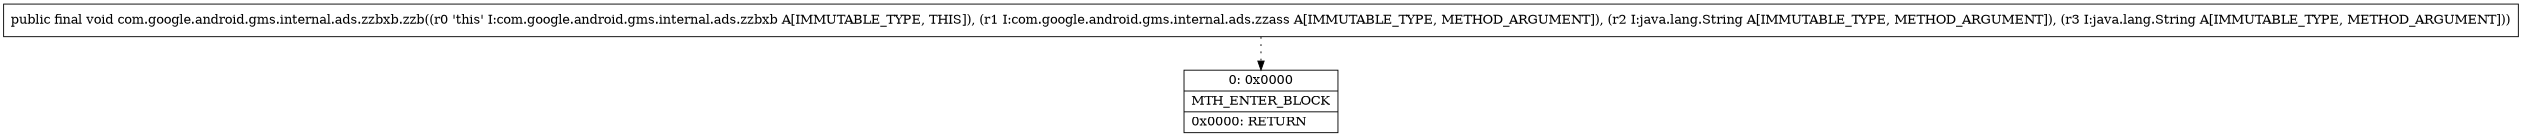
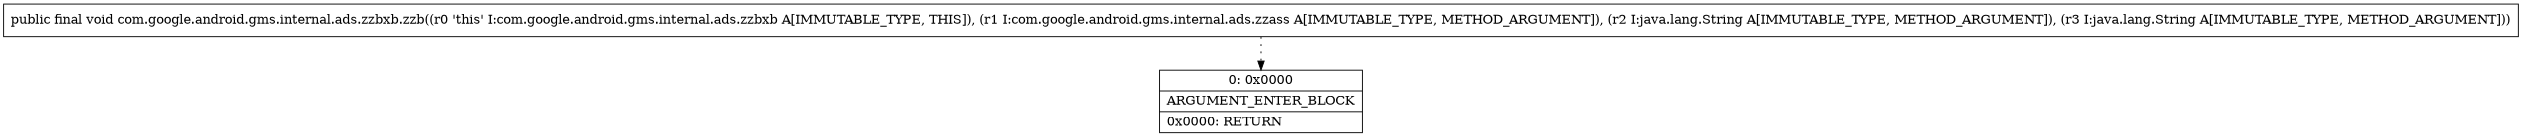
node "0: 0x0000": text "MTH_ENTER_BLOCK" -> "ARGUMENT_ENTER_BLOCK"
